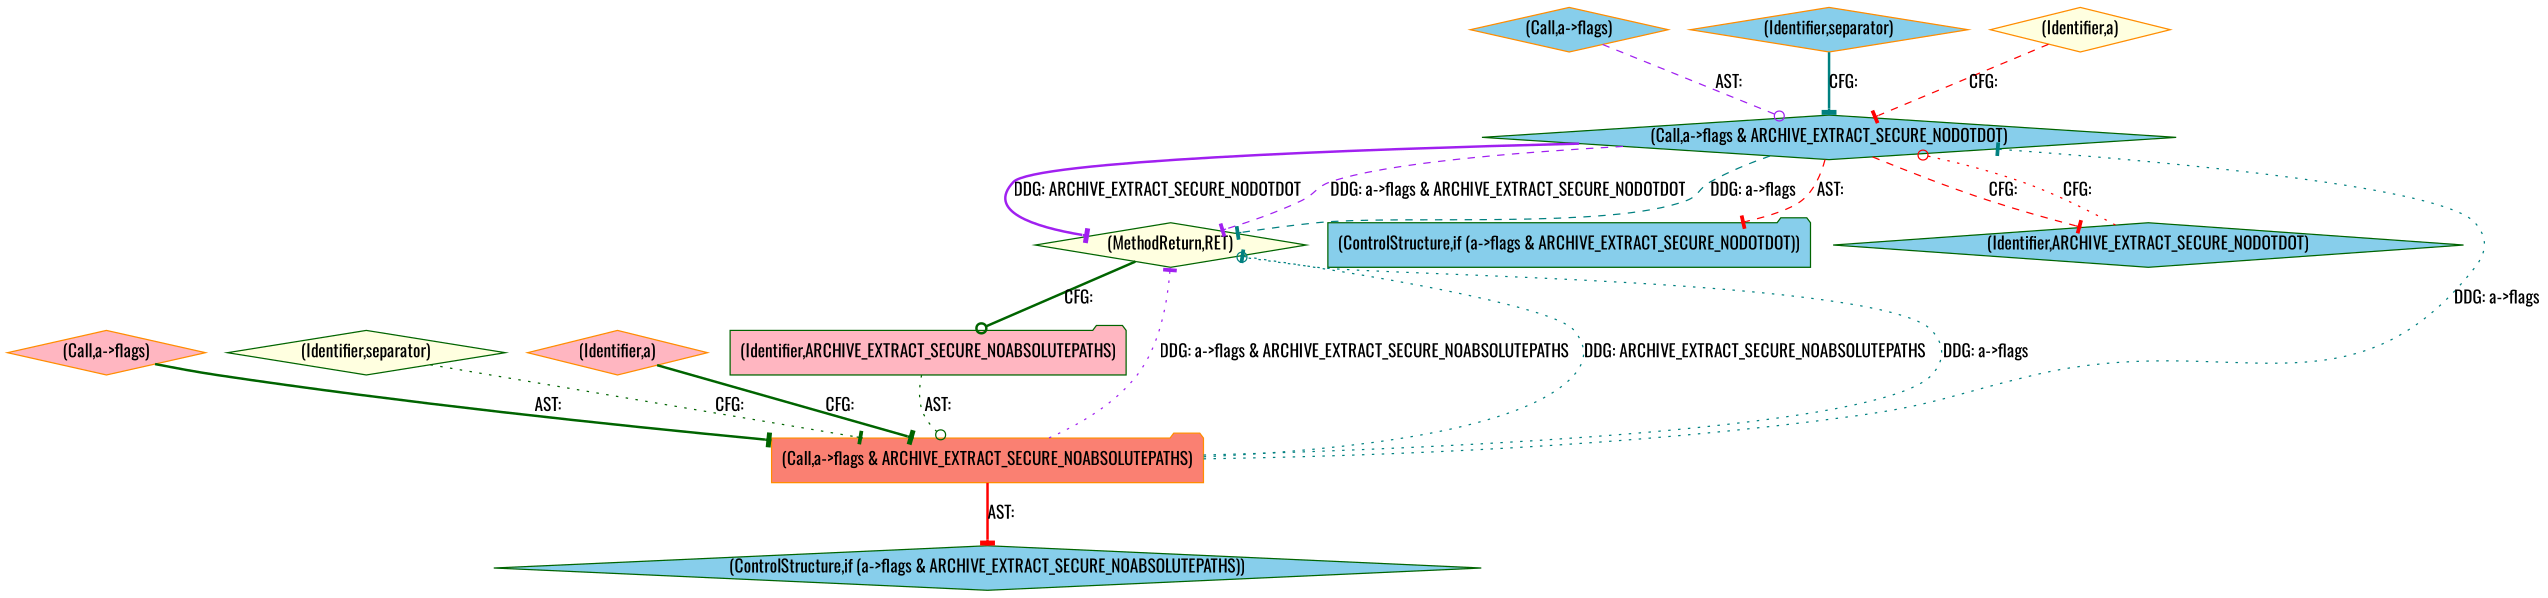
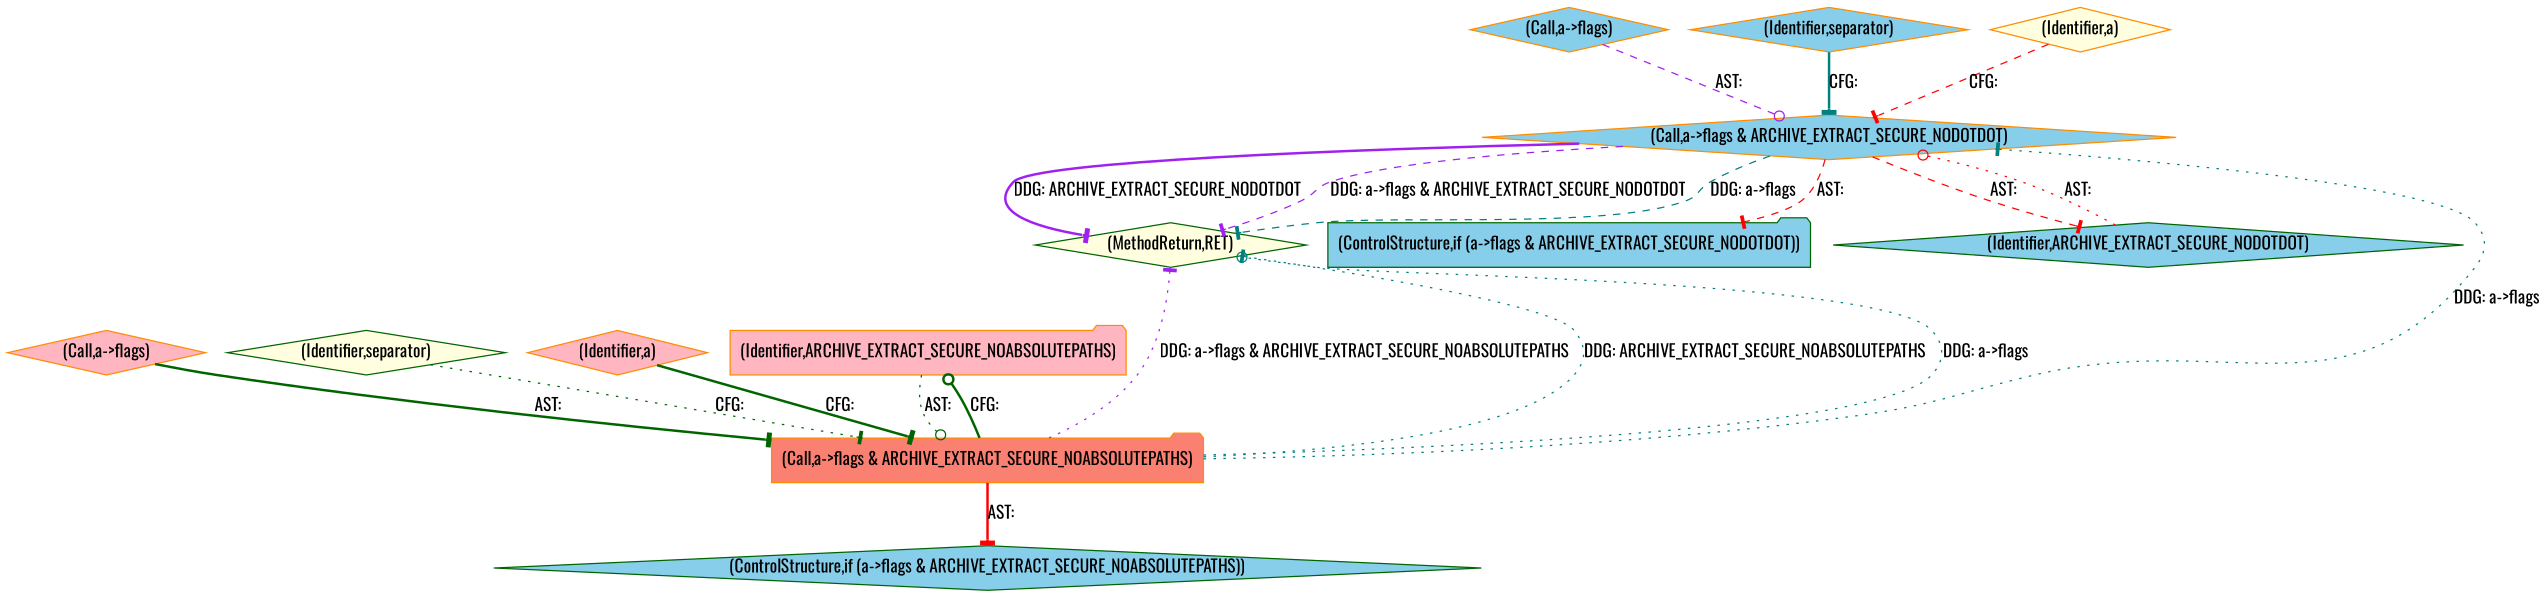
node "(Call,a->flags & ARCHIVE_EXTRACT_SECURE_NODOTDOT)": color darkgreen -> darkorange
edge "(Call,a->flags & ARCHIVE_EXTRACT_SECURE_NODOTDOT)" -> "(Identifier,ARCHIVE_EXTRACT_SECURE_NODOTDOT)": label "CFG: " -> "AST: "
edge "(Identifier,ARCHIVE_EXTRACT_SECURE_NODOTDOT)" -> "(Call,a->flags & ARCHIVE_EXTRACT_SECURE_NODOTDOT)": label "CFG: " -> "AST: "
edge "(MethodReturn,RET)" -> "(Identifier,ARCHIVE_EXTRACT_SECURE_NOABSOLUTEPATHS)": now "(Call,a->flags & ARCHIVE_EXTRACT_SECURE_NOABSOLUTEPATHS)" -> "(Identifier,ARCHIVE_EXTRACT_SECURE_NOABSOLUTEPATHS)"
node "(Identifier,ARCHIVE_EXTRACT_SECURE_NOABSOLUTEPATHS)": color darkgreen -> darkorange
